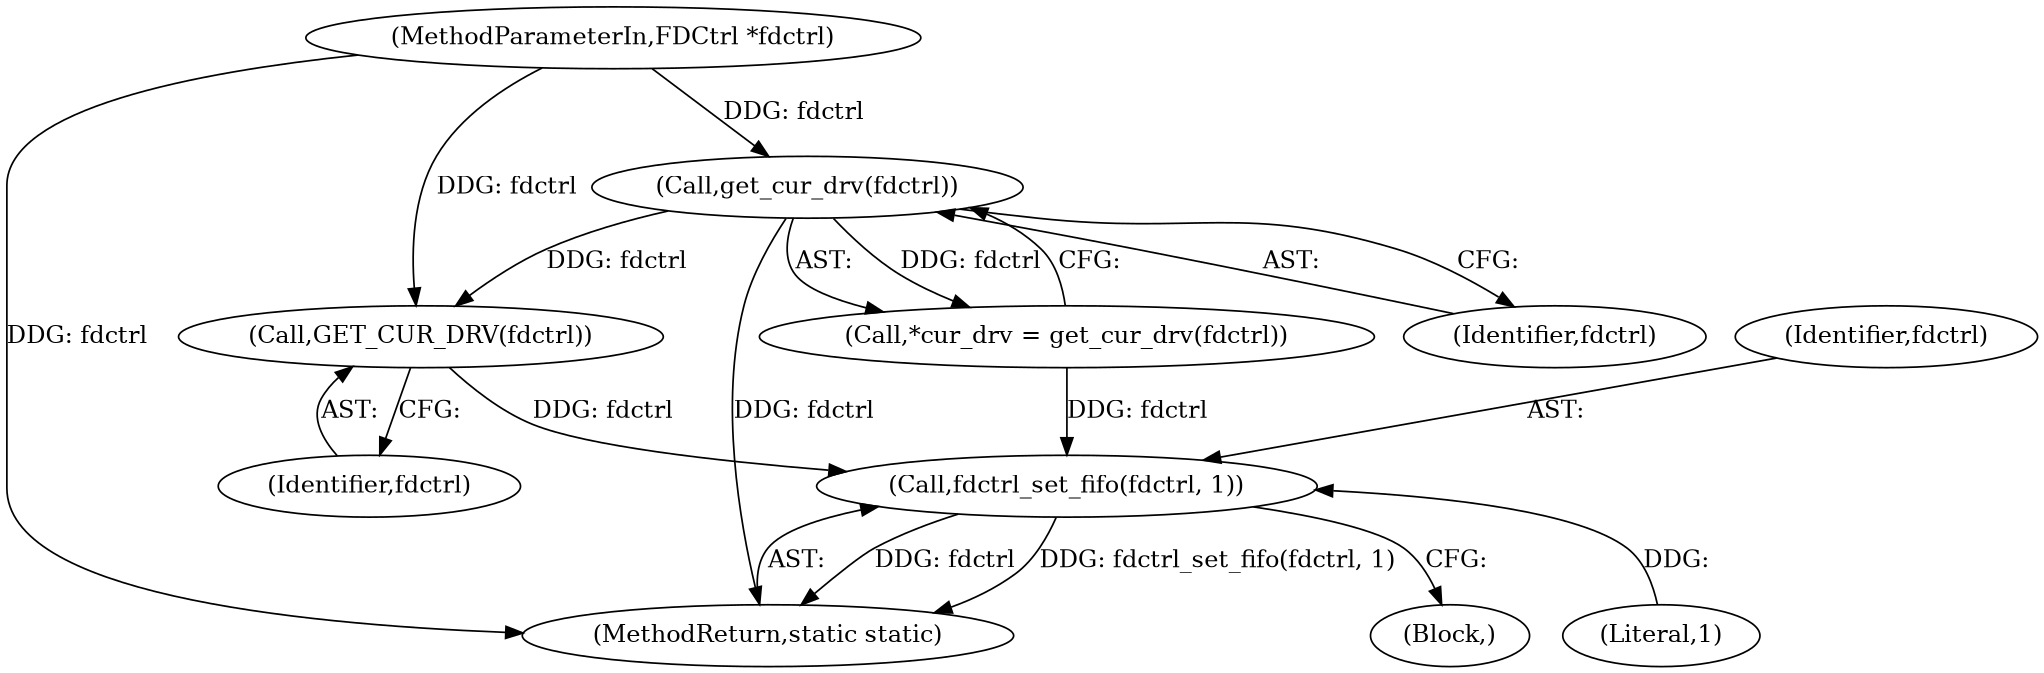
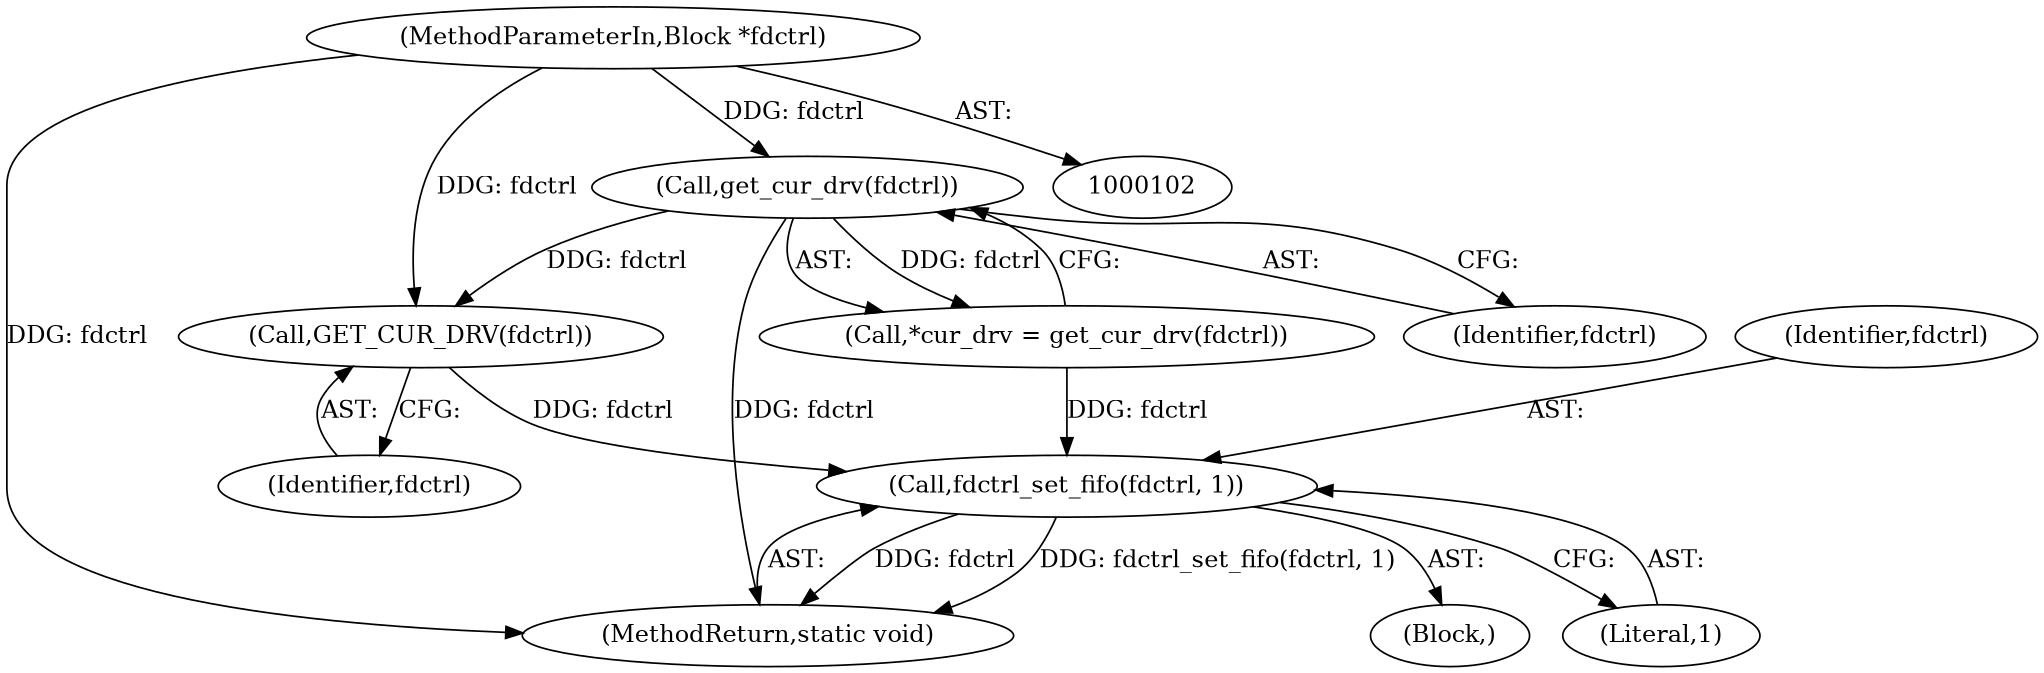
node "(MethodParameterIn,FDCtrl *fdctrl)": label "(MethodParameterIn,FDCtrl *fdctrl)" -> "(MethodParameterIn,Block *fdctrl)"
node "1000102": added
edge "(Call,fdctrl_set_fifo(fdctrl, 1))" -> "(Literal,1)": added, label "CFG:"
edge "(Call,fdctrl_set_fifo(fdctrl, 1))" -> "(Block,)": label "CFG: " -> "AST: "
edge "(Literal,1)" -> "(Call,fdctrl_set_fifo(fdctrl, 1))": label "DDG: " -> "AST: "
node "(MethodReturn,static static)": label "(MethodReturn,static static)" -> "(MethodReturn,static void)"
